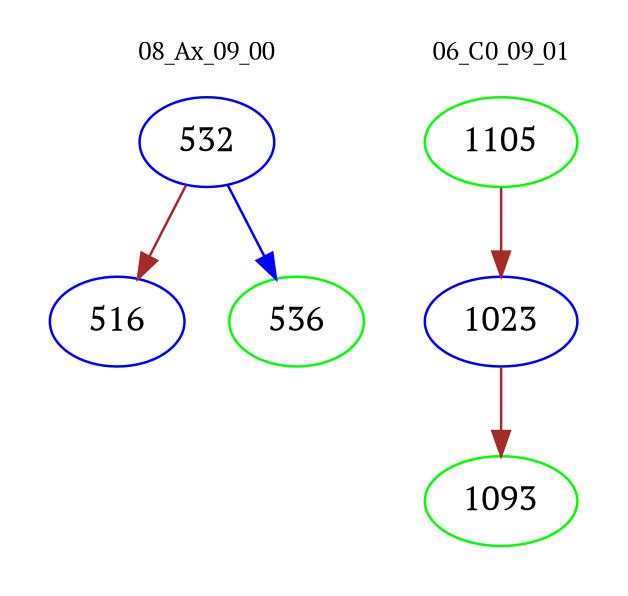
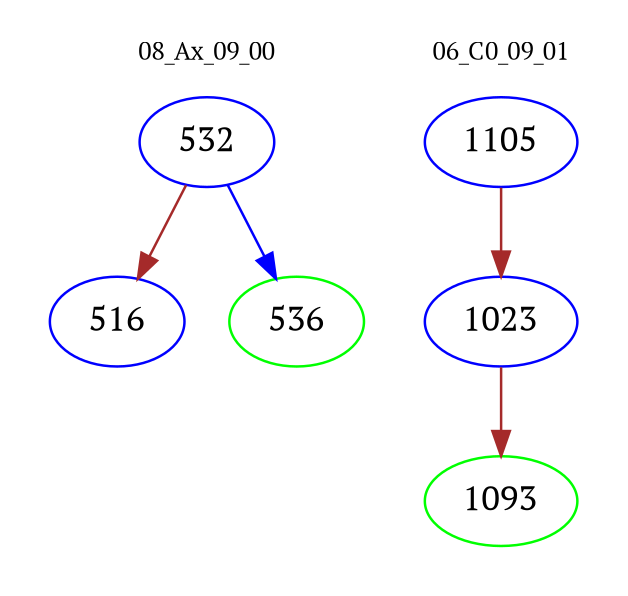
node "1105": color green -> blue
